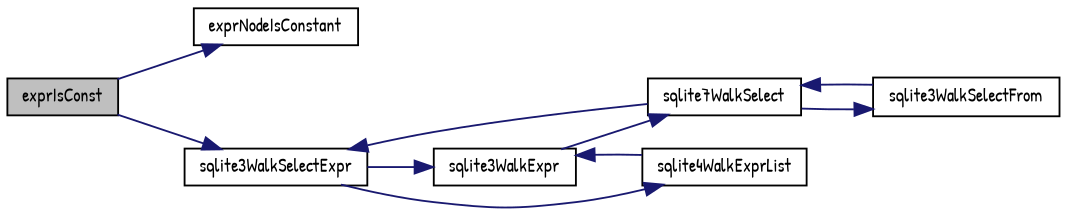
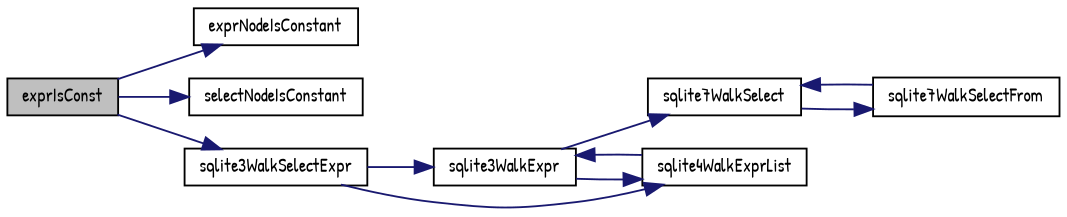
node "selectNodeIsConstant": added
node "sqlite3WalkSelectFrom": label "sqlite3WalkSelectFrom" -> "sqlite7WalkSelectFrom"
edge "sqlite7WalkSelect" -> "sqlite3WalkSelectExpr": removed
edge "sqlite3WalkExpr" -> "sqlite4WalkExprList": added
